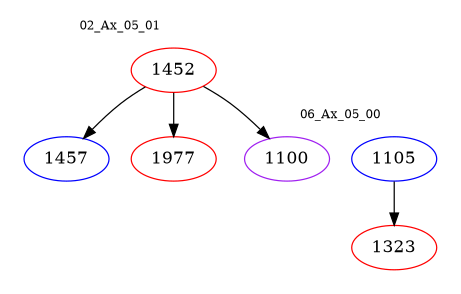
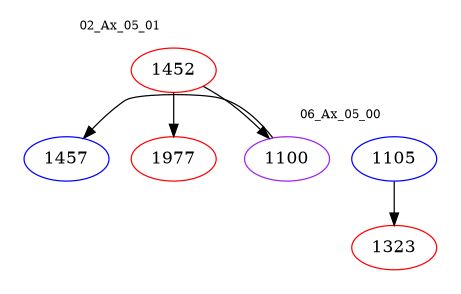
edge "1452" -> "1457": now "1100" -> "1457"
